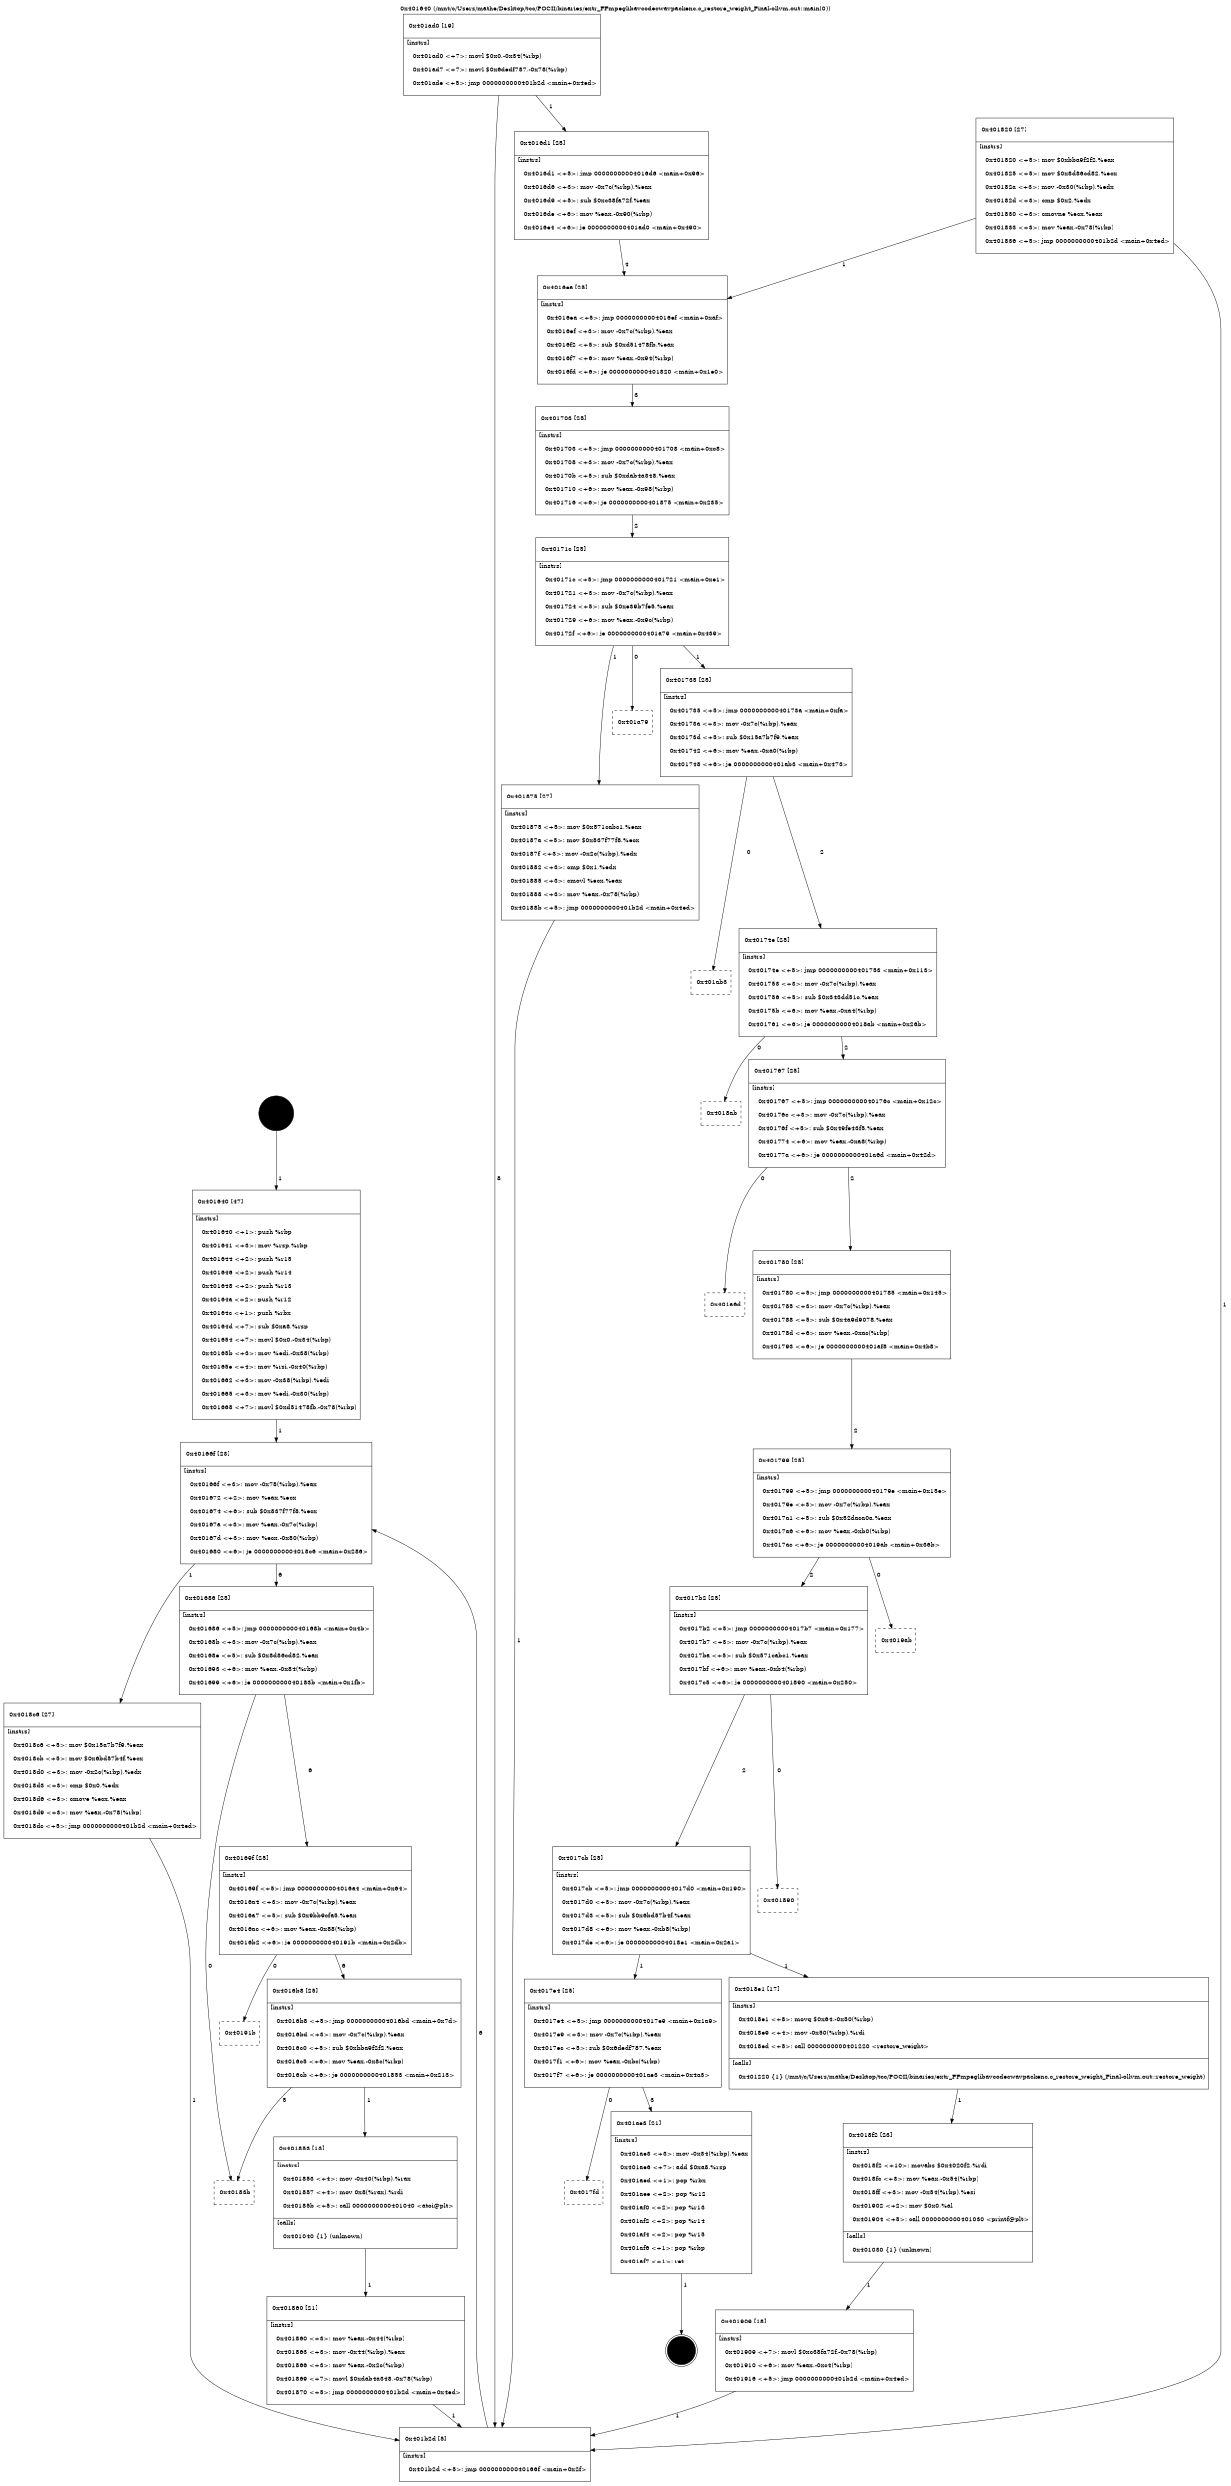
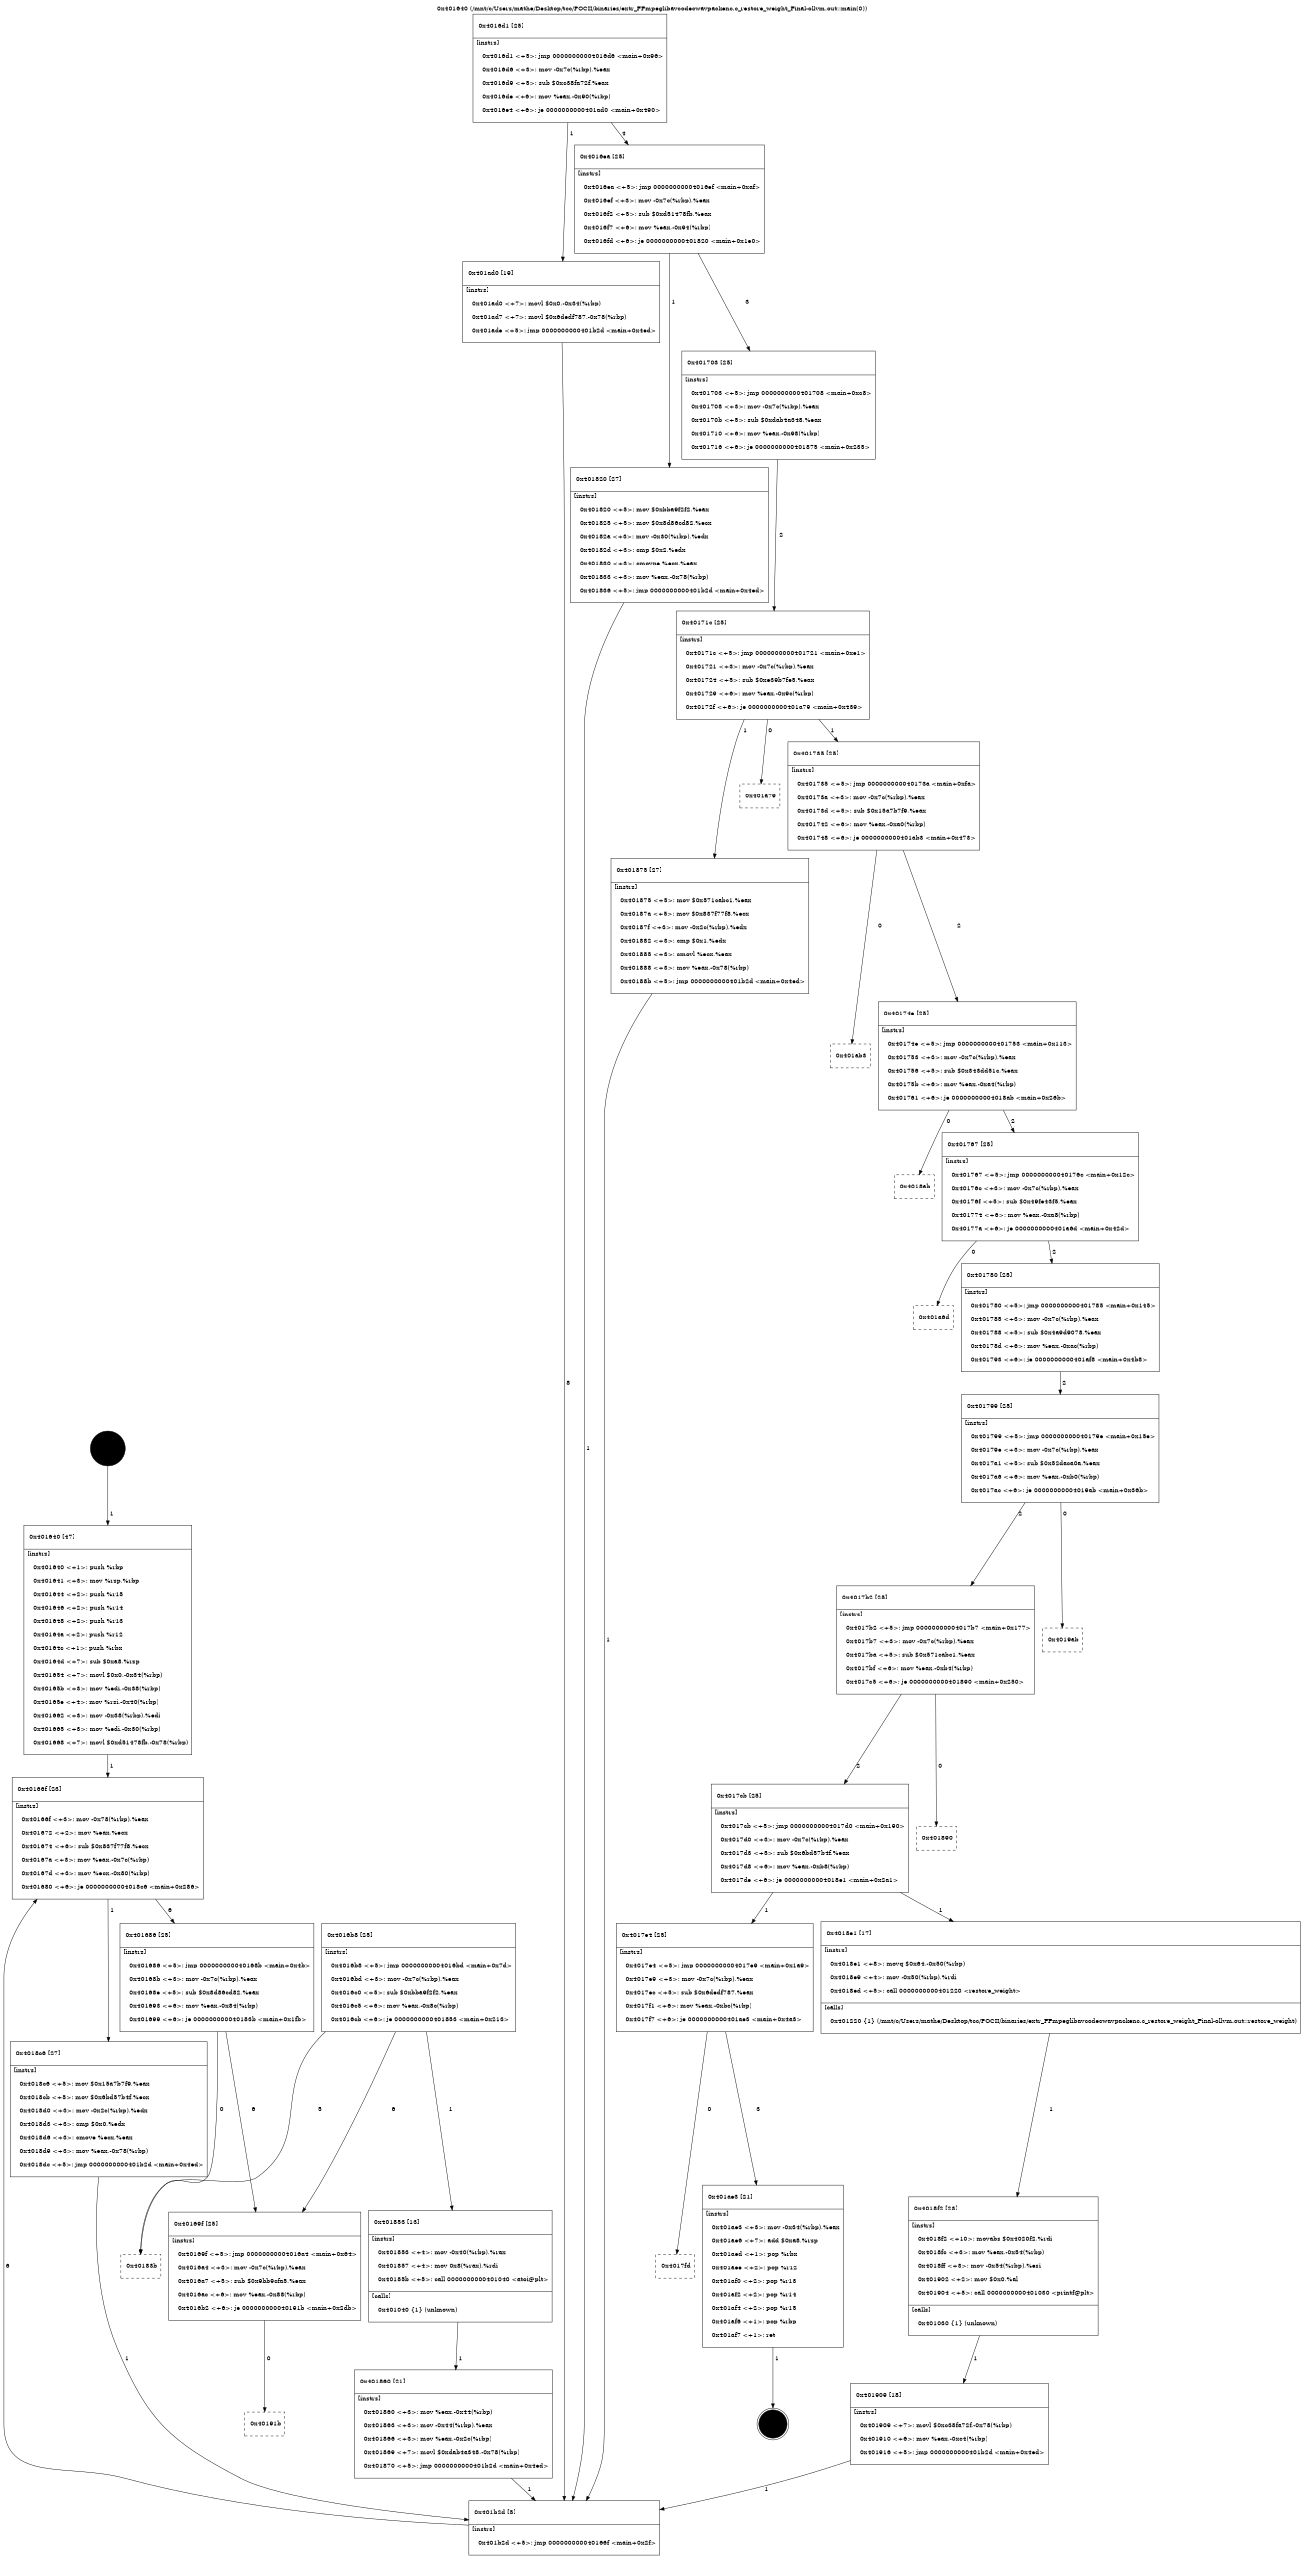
edge "0x401ad0 [19]" -> "0x4016d1 [25]": reversed
edge "0x401820 [27]" -> "0x4016ea [25]": reversed
edge "0x40169f [25]" -> "0x4016b8 [25]": reversed
